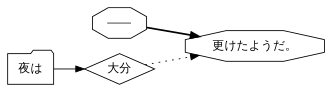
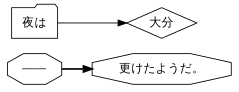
edge "大分" -> "更けたようだ。": removed
